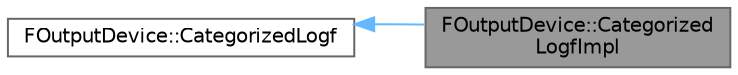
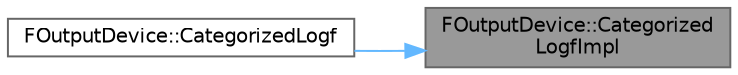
edge "FOutputDevice::Categorized LogfImpl" -> "FOutputDevice::CategorizedLogf": reversed
